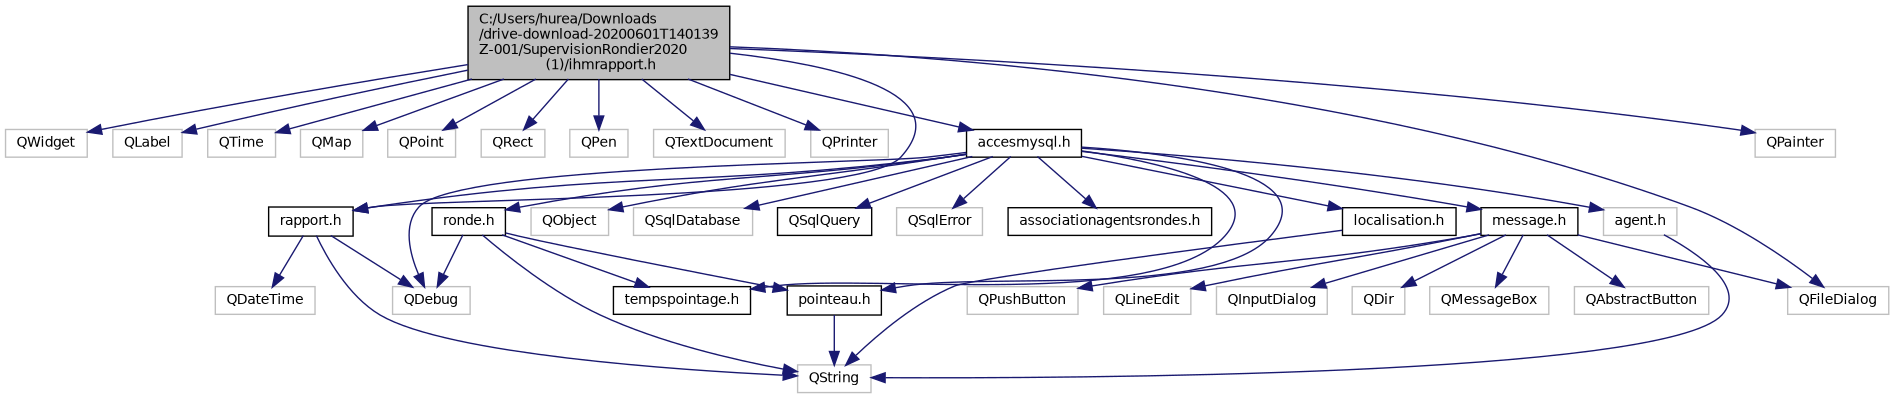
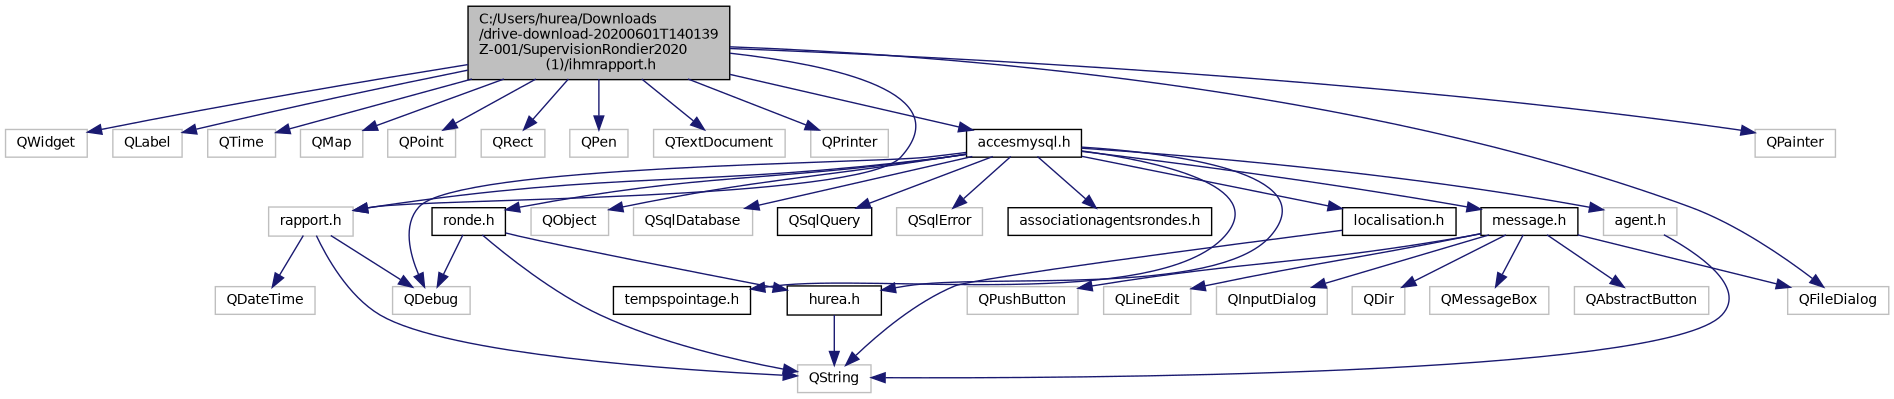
node "rapport.h": color black -> grey75
edge "ronde.h" -> "tempspointage.h": removed
node "pointeau.h": label "pointeau.h" -> "hurea.h"
